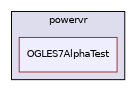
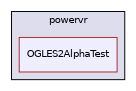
node "OGLES7AlphaTest": label "OGLES7AlphaTest" -> "OGLES2AlphaTest"
